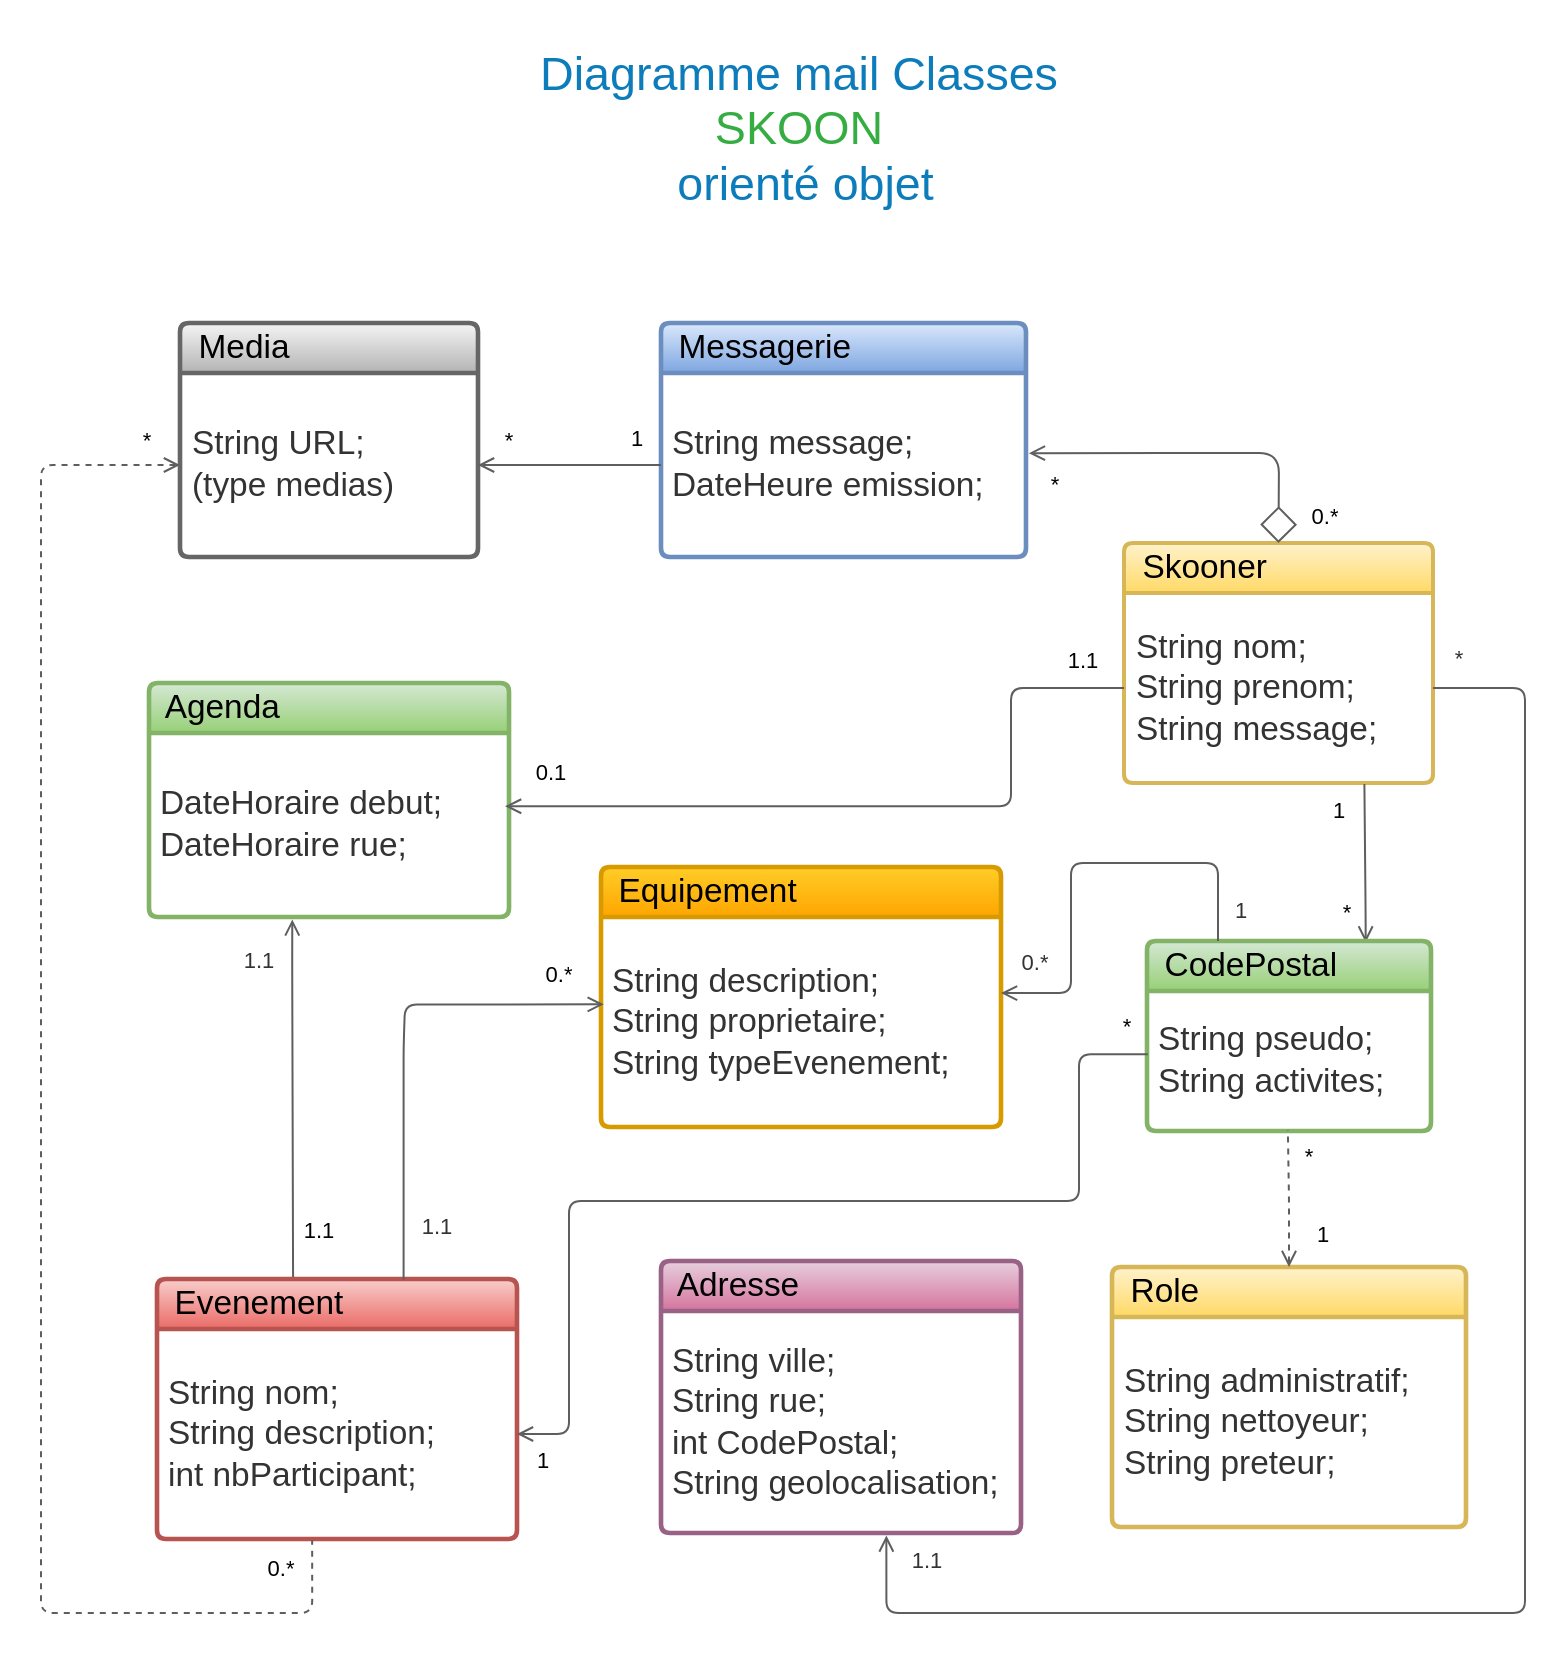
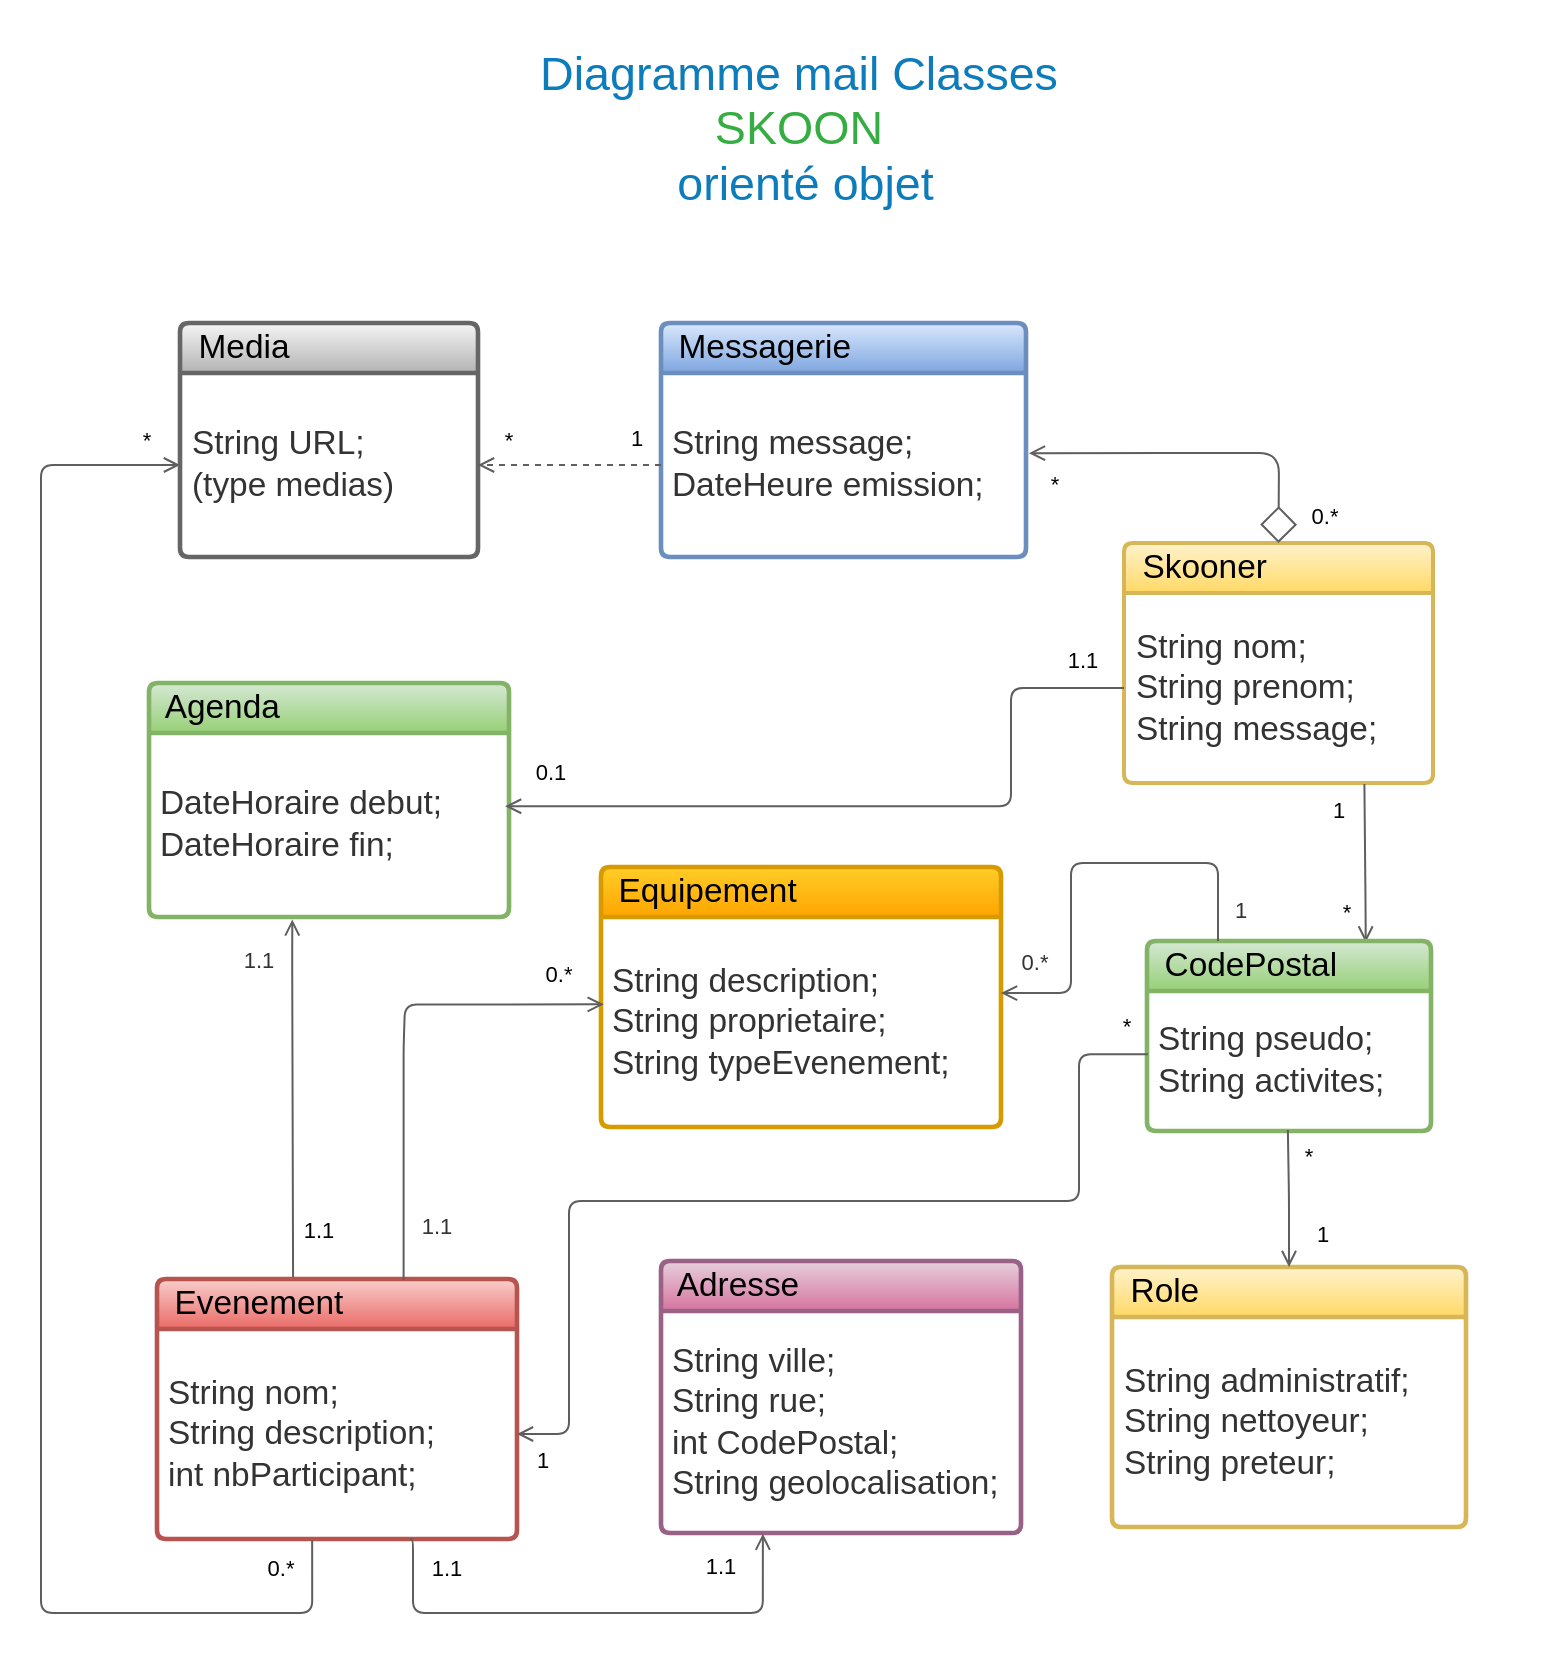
edge "String message; DateHeure emission;" -> "String URL; (type medias)": style solid -> dashed
node "DateHoraire debut; DateHoraire rue;": label "DateHoraire debut; DateHoraire rue;" -> "DateHoraire debut; DateHoraire fin;"
edge "String nom; String description; int nbParticipant;" -> "String URL; (type medias)": style dashed -> solid
edge "String pseudo; String activites;" -> "Role": style dashed -> solid
edge "String nom; String prenom; String message;" -> "String ville; String rue; int CodePostal; String geolocalisation;": removed, labels "*", "1.1"
edge "String nom; String description; int nbParticipant;" -> "String ville; String rue; int CodePostal; String geolocalisation;": added, labels "1.1", "1.1"
